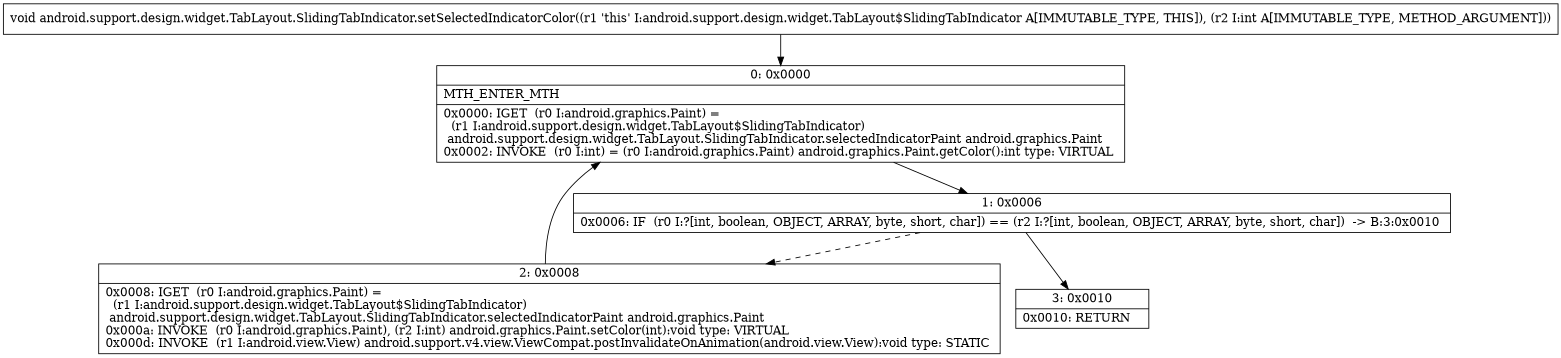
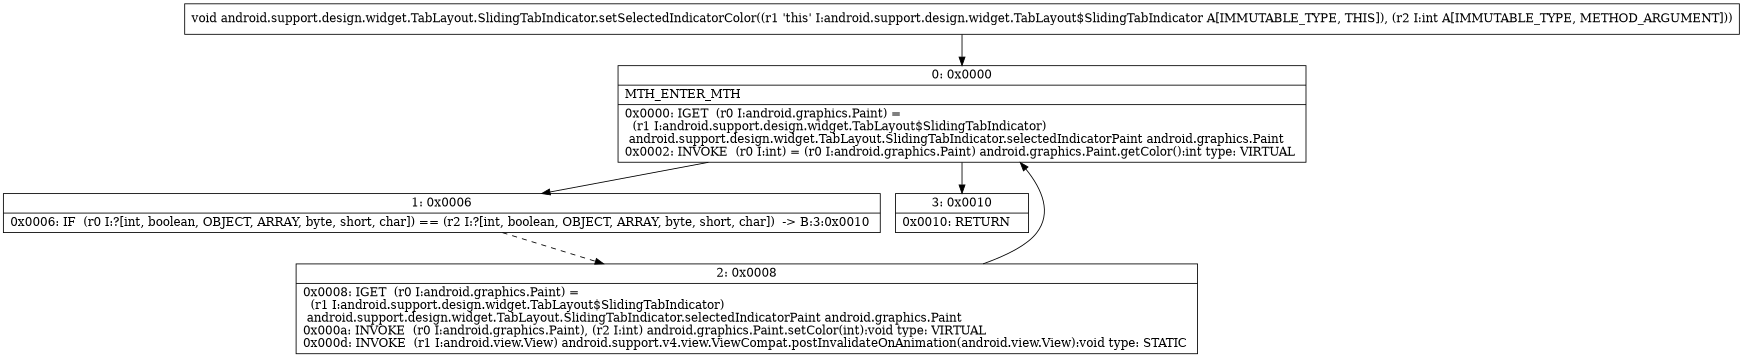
edge "1: 0x0006" -> "3: 0x0010": now "0: 0x0000" -> "3: 0x0010"
